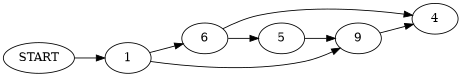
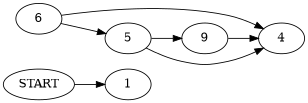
edge "1" -> "6": removed
edge "5" -> "4": added
edge "1" -> "9": removed
